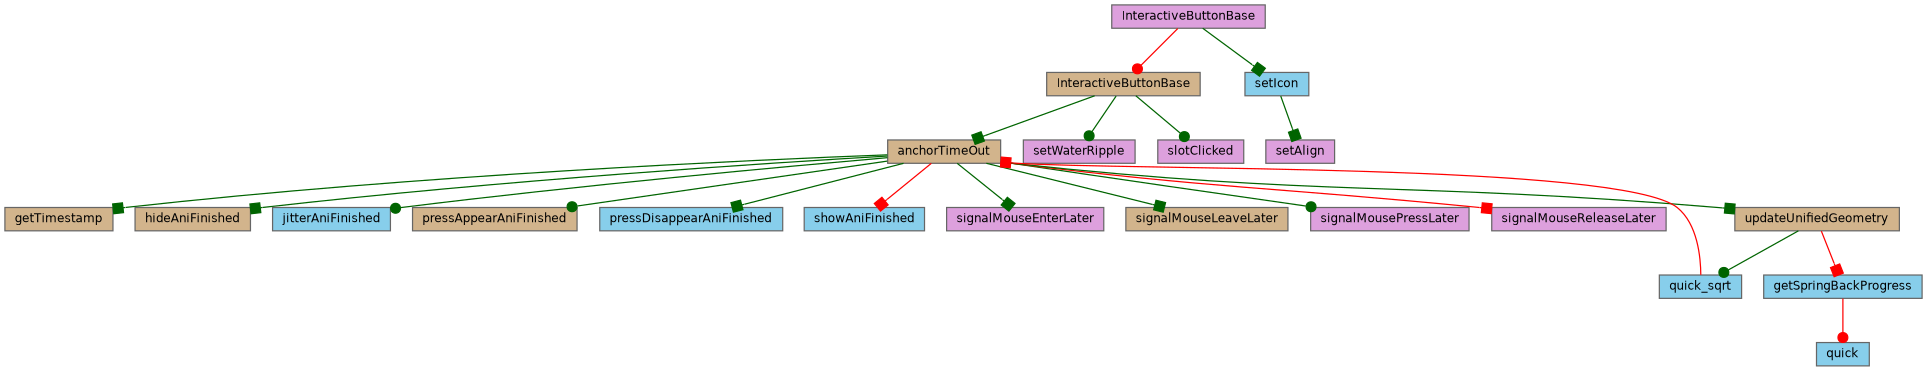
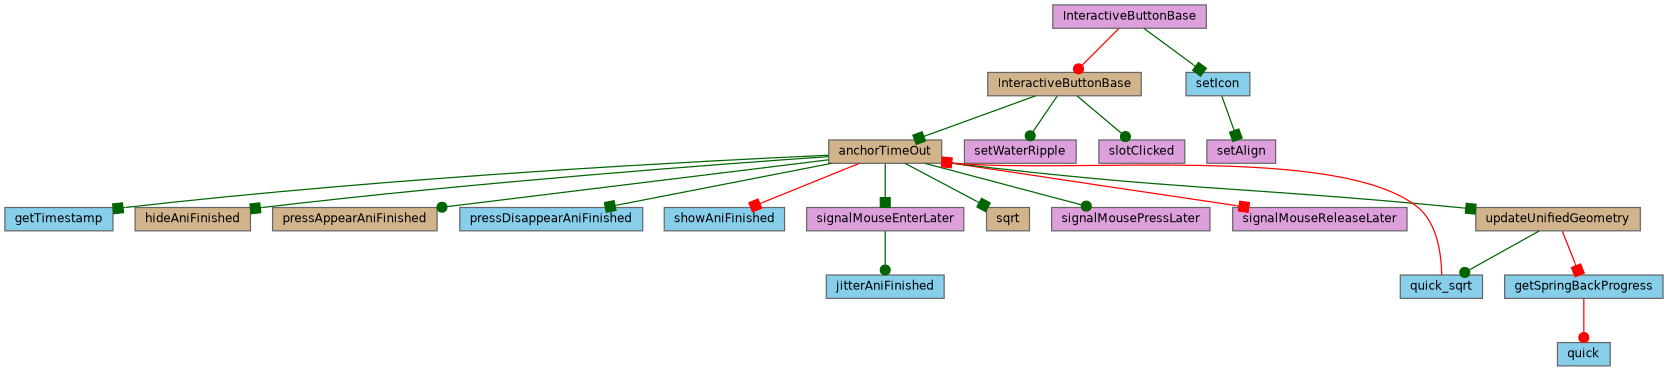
edge "anchorTimeOut" -> "jitterAniFinished": now "signalMouseEnterLater" -> "jitterAniFinished"
node "getTimestamp": fillcolor tan -> skyblue
node "signalMouseLeaveLater": label "signalMouseLeaveLater" -> "sqrt"
